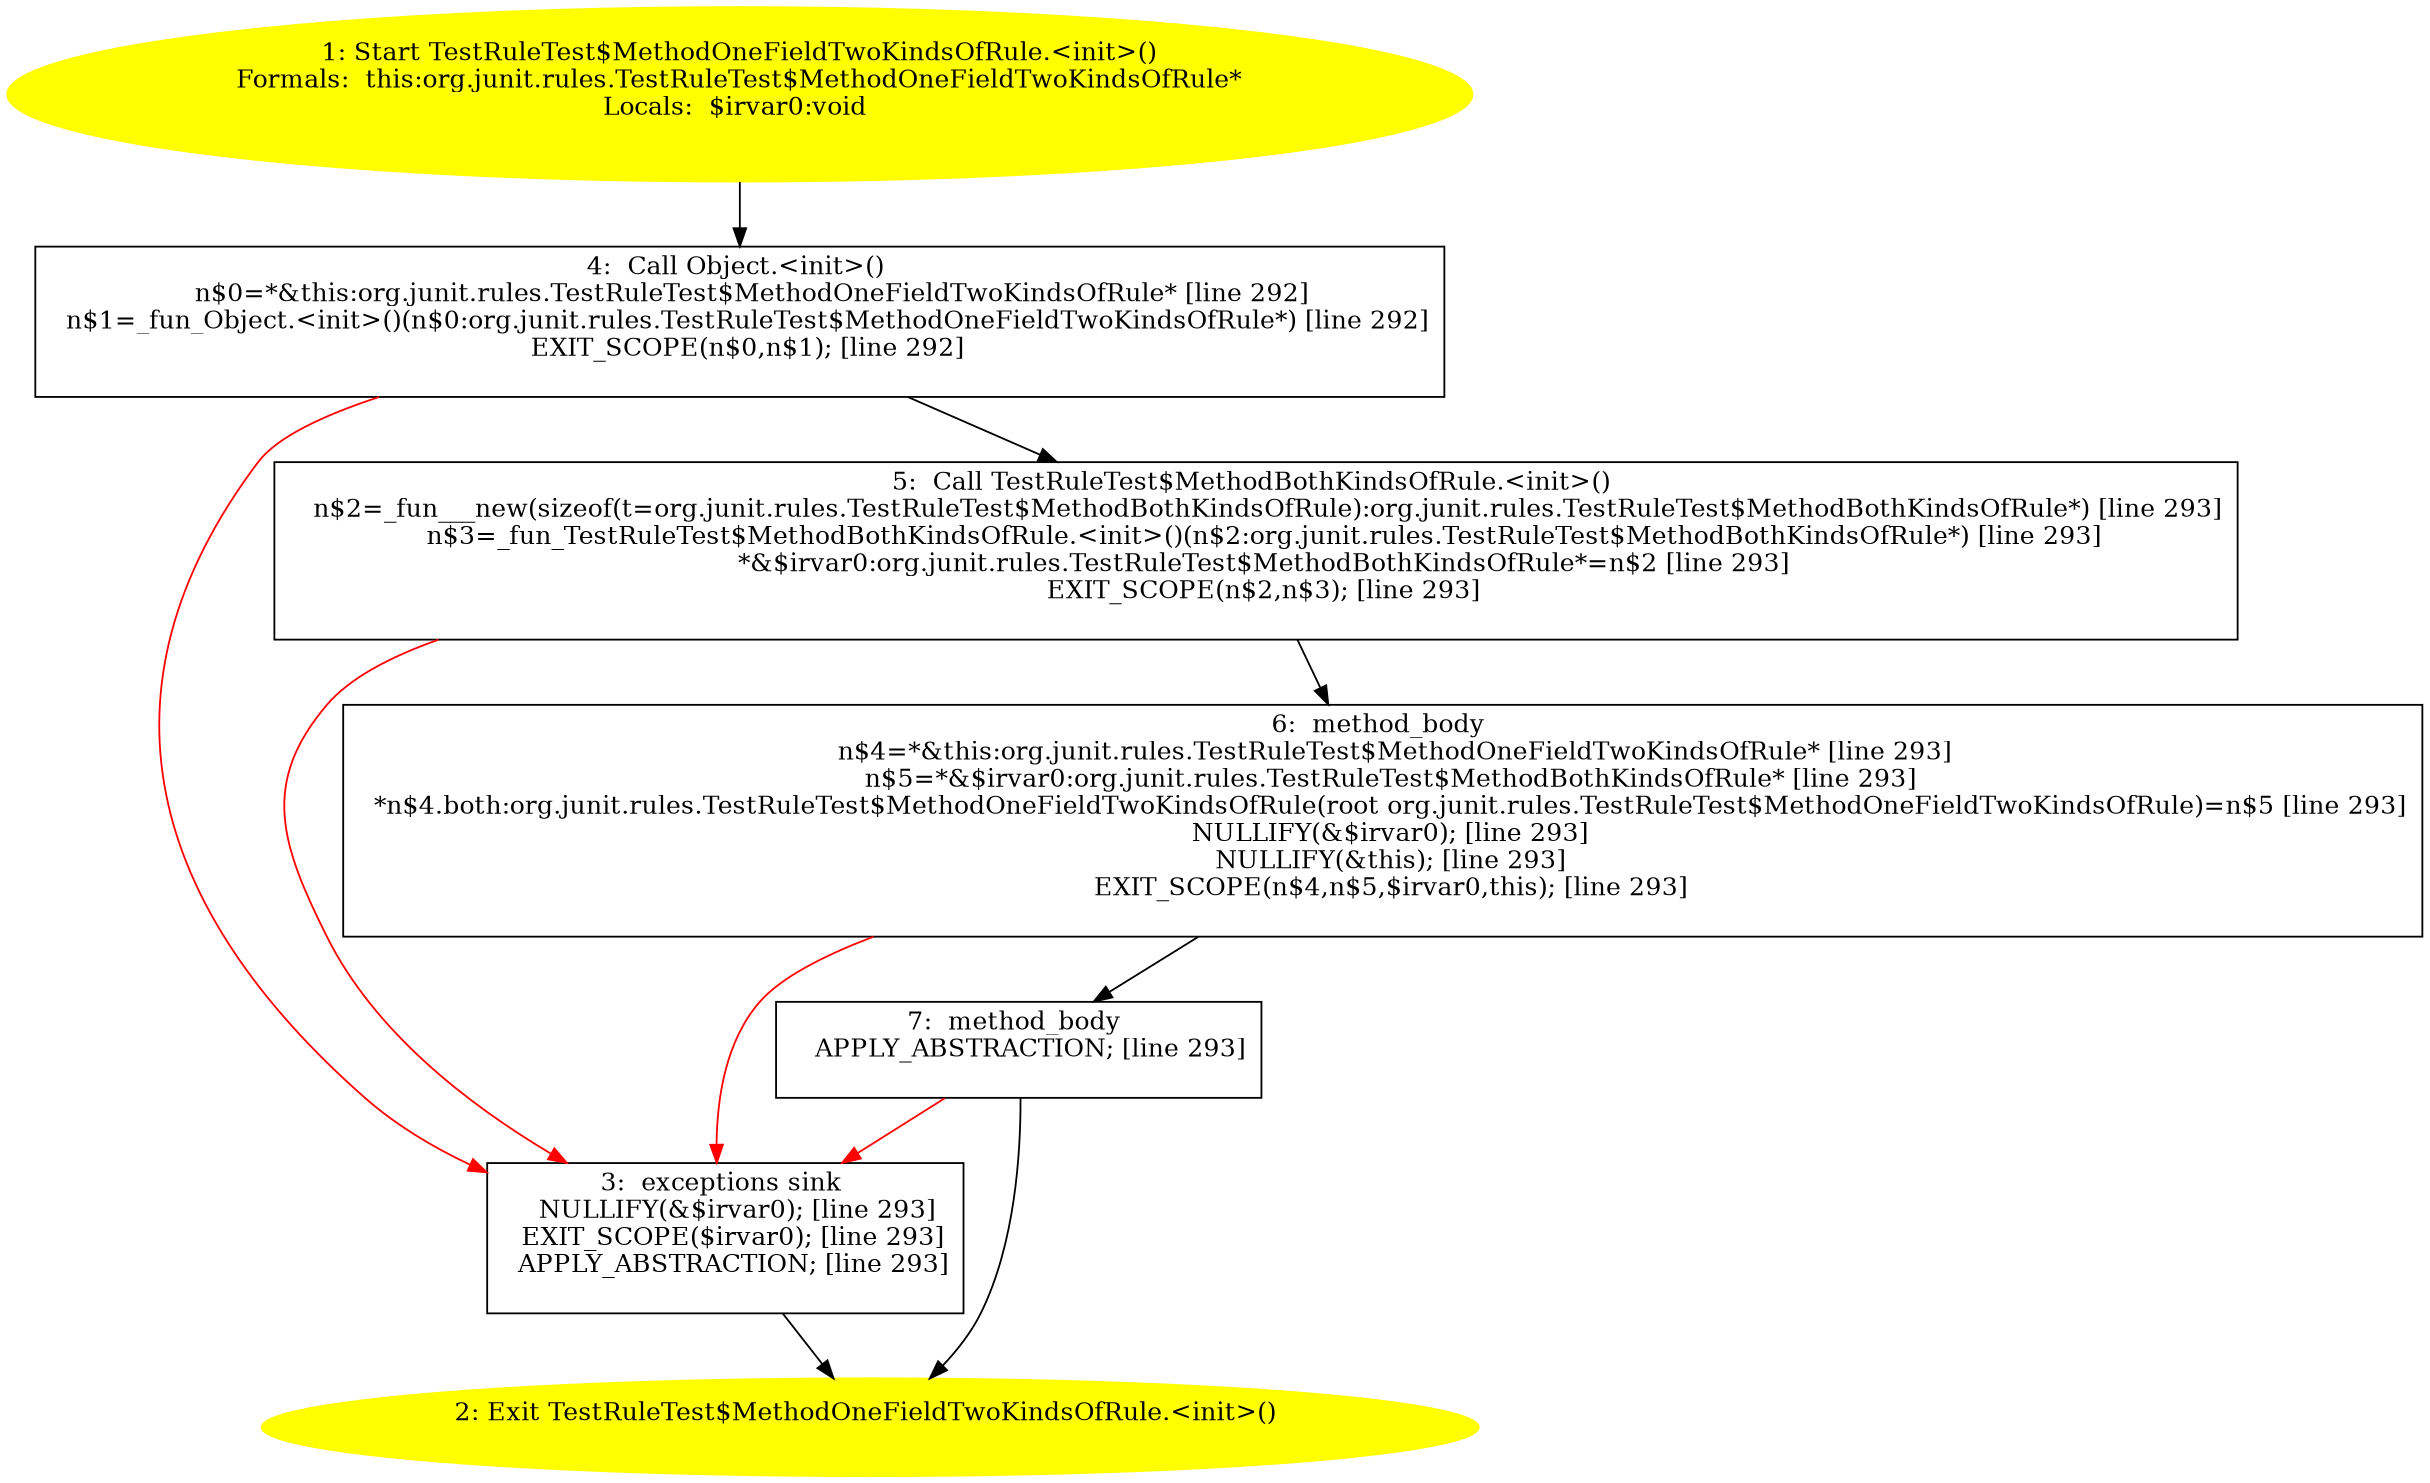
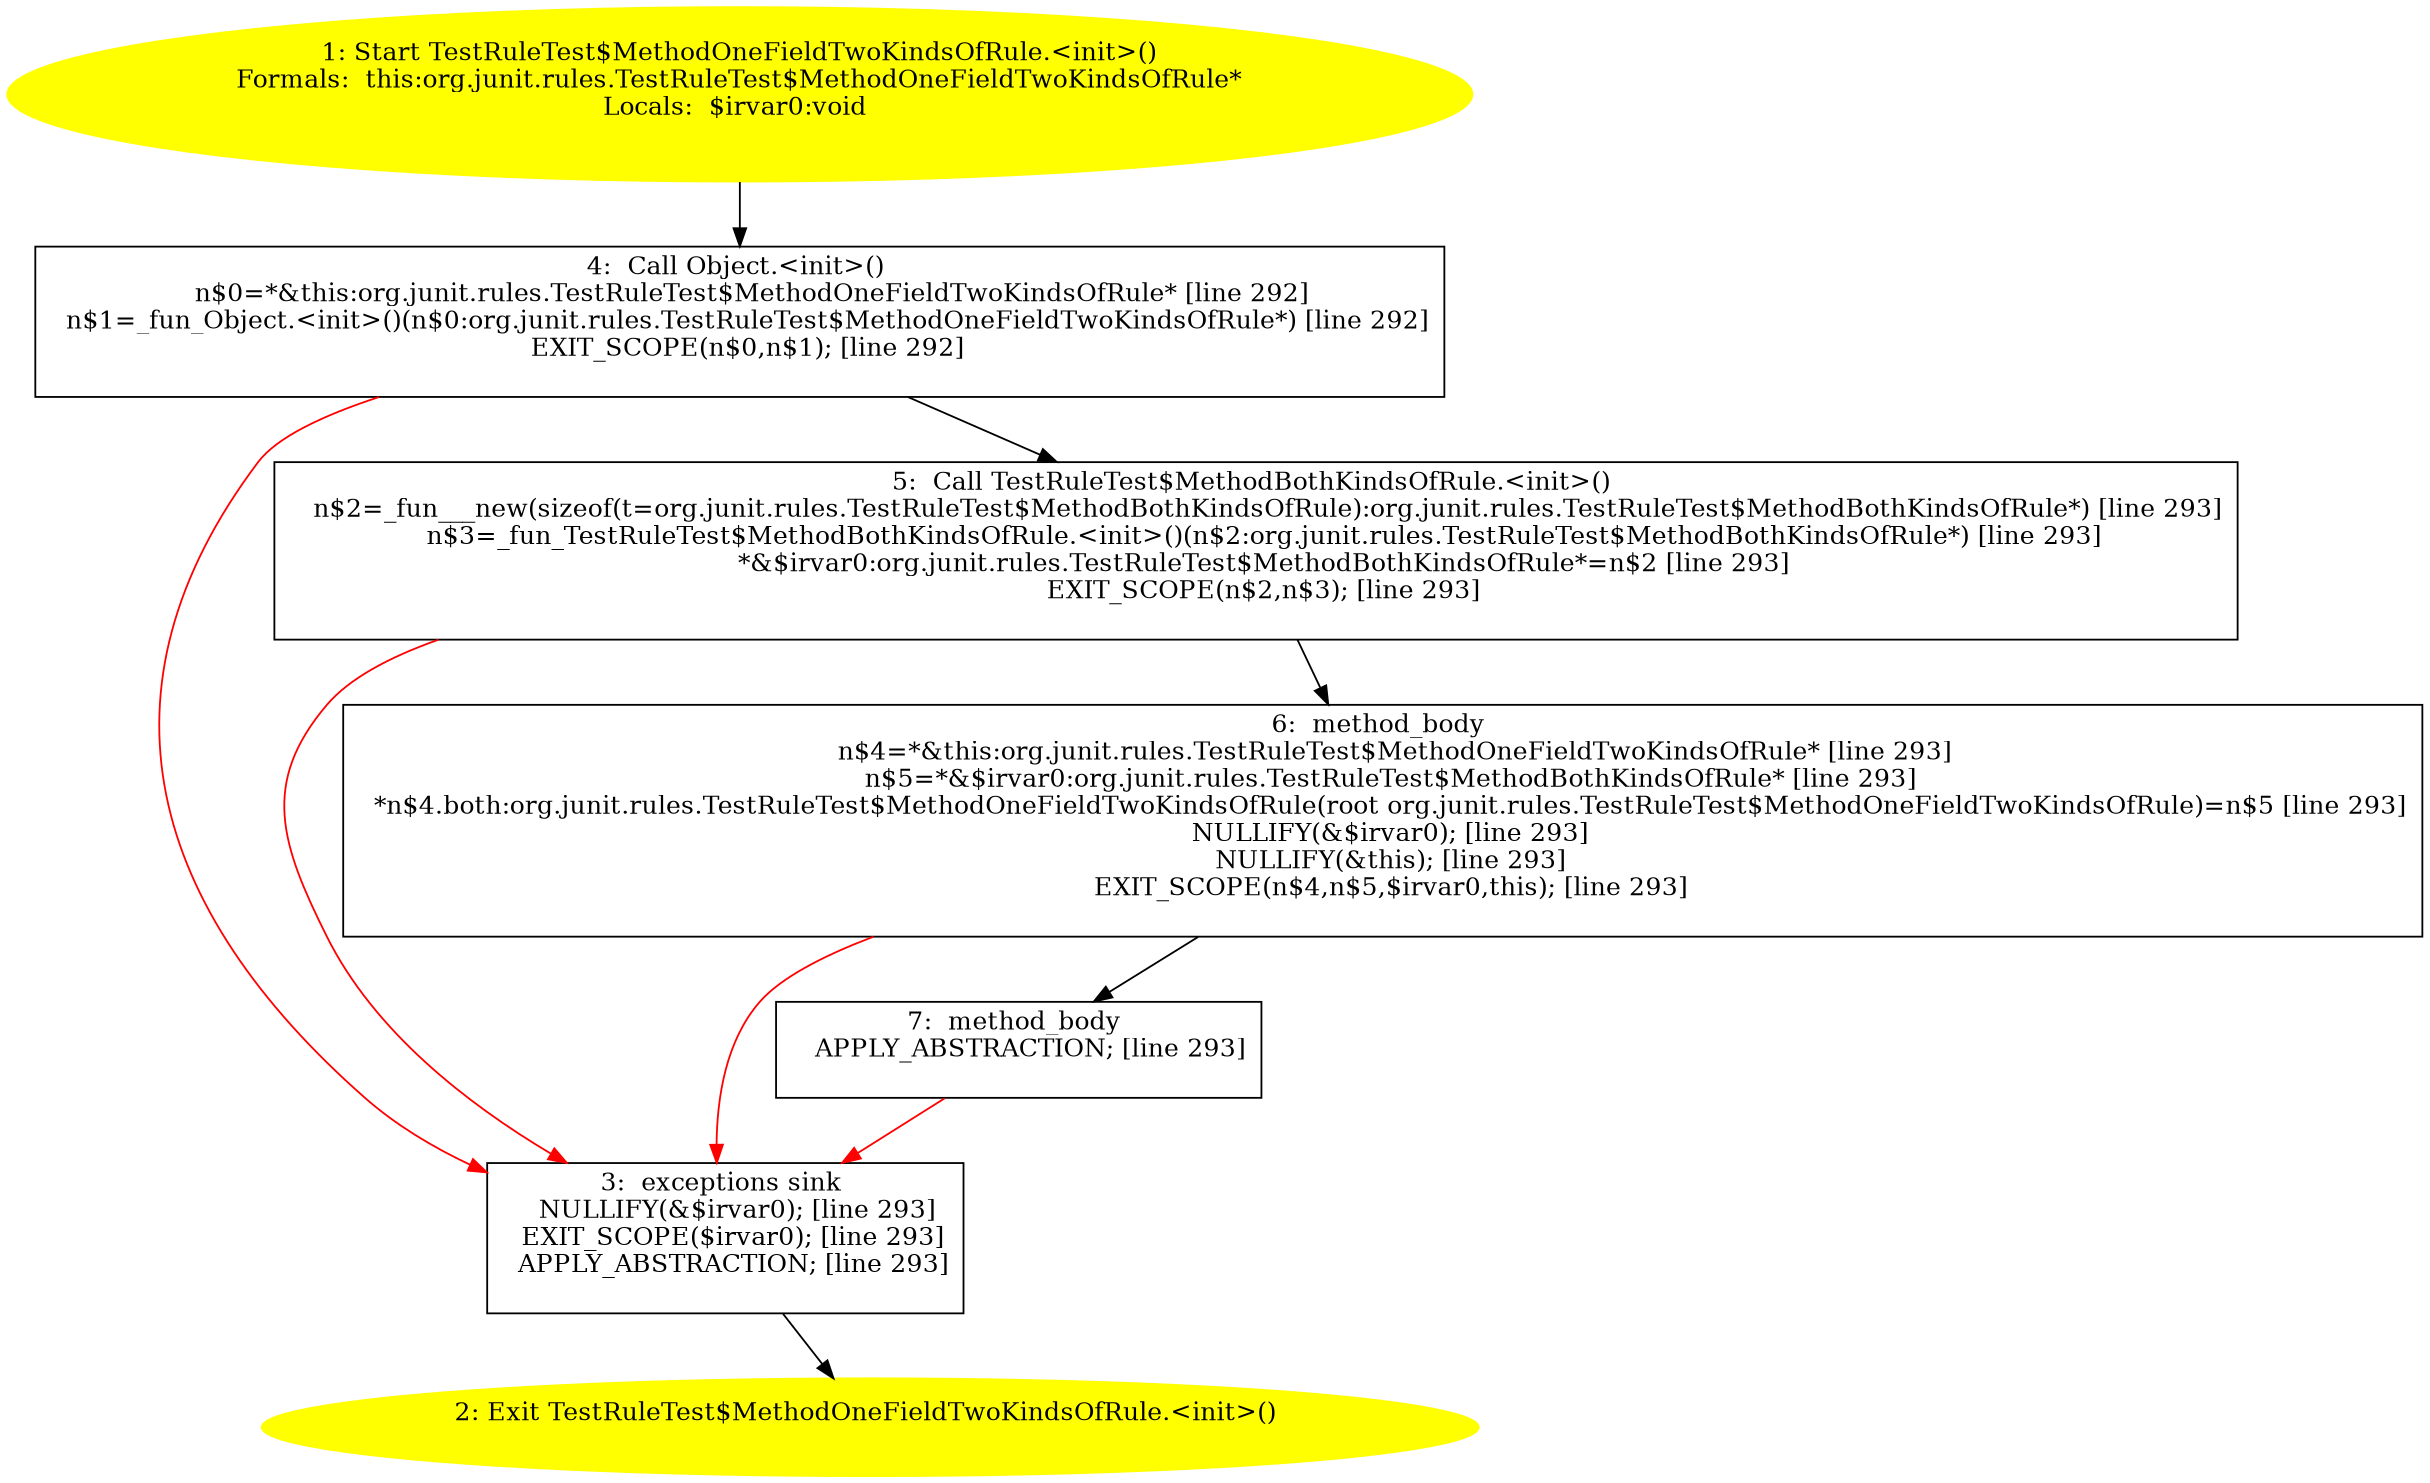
edge "7:  method_body APPLY_ABSTRACTION; [line 293]" -> "2: Exit TestRuleTest$MethodOneFieldTwoKindsOfRule.<init>()": removed
